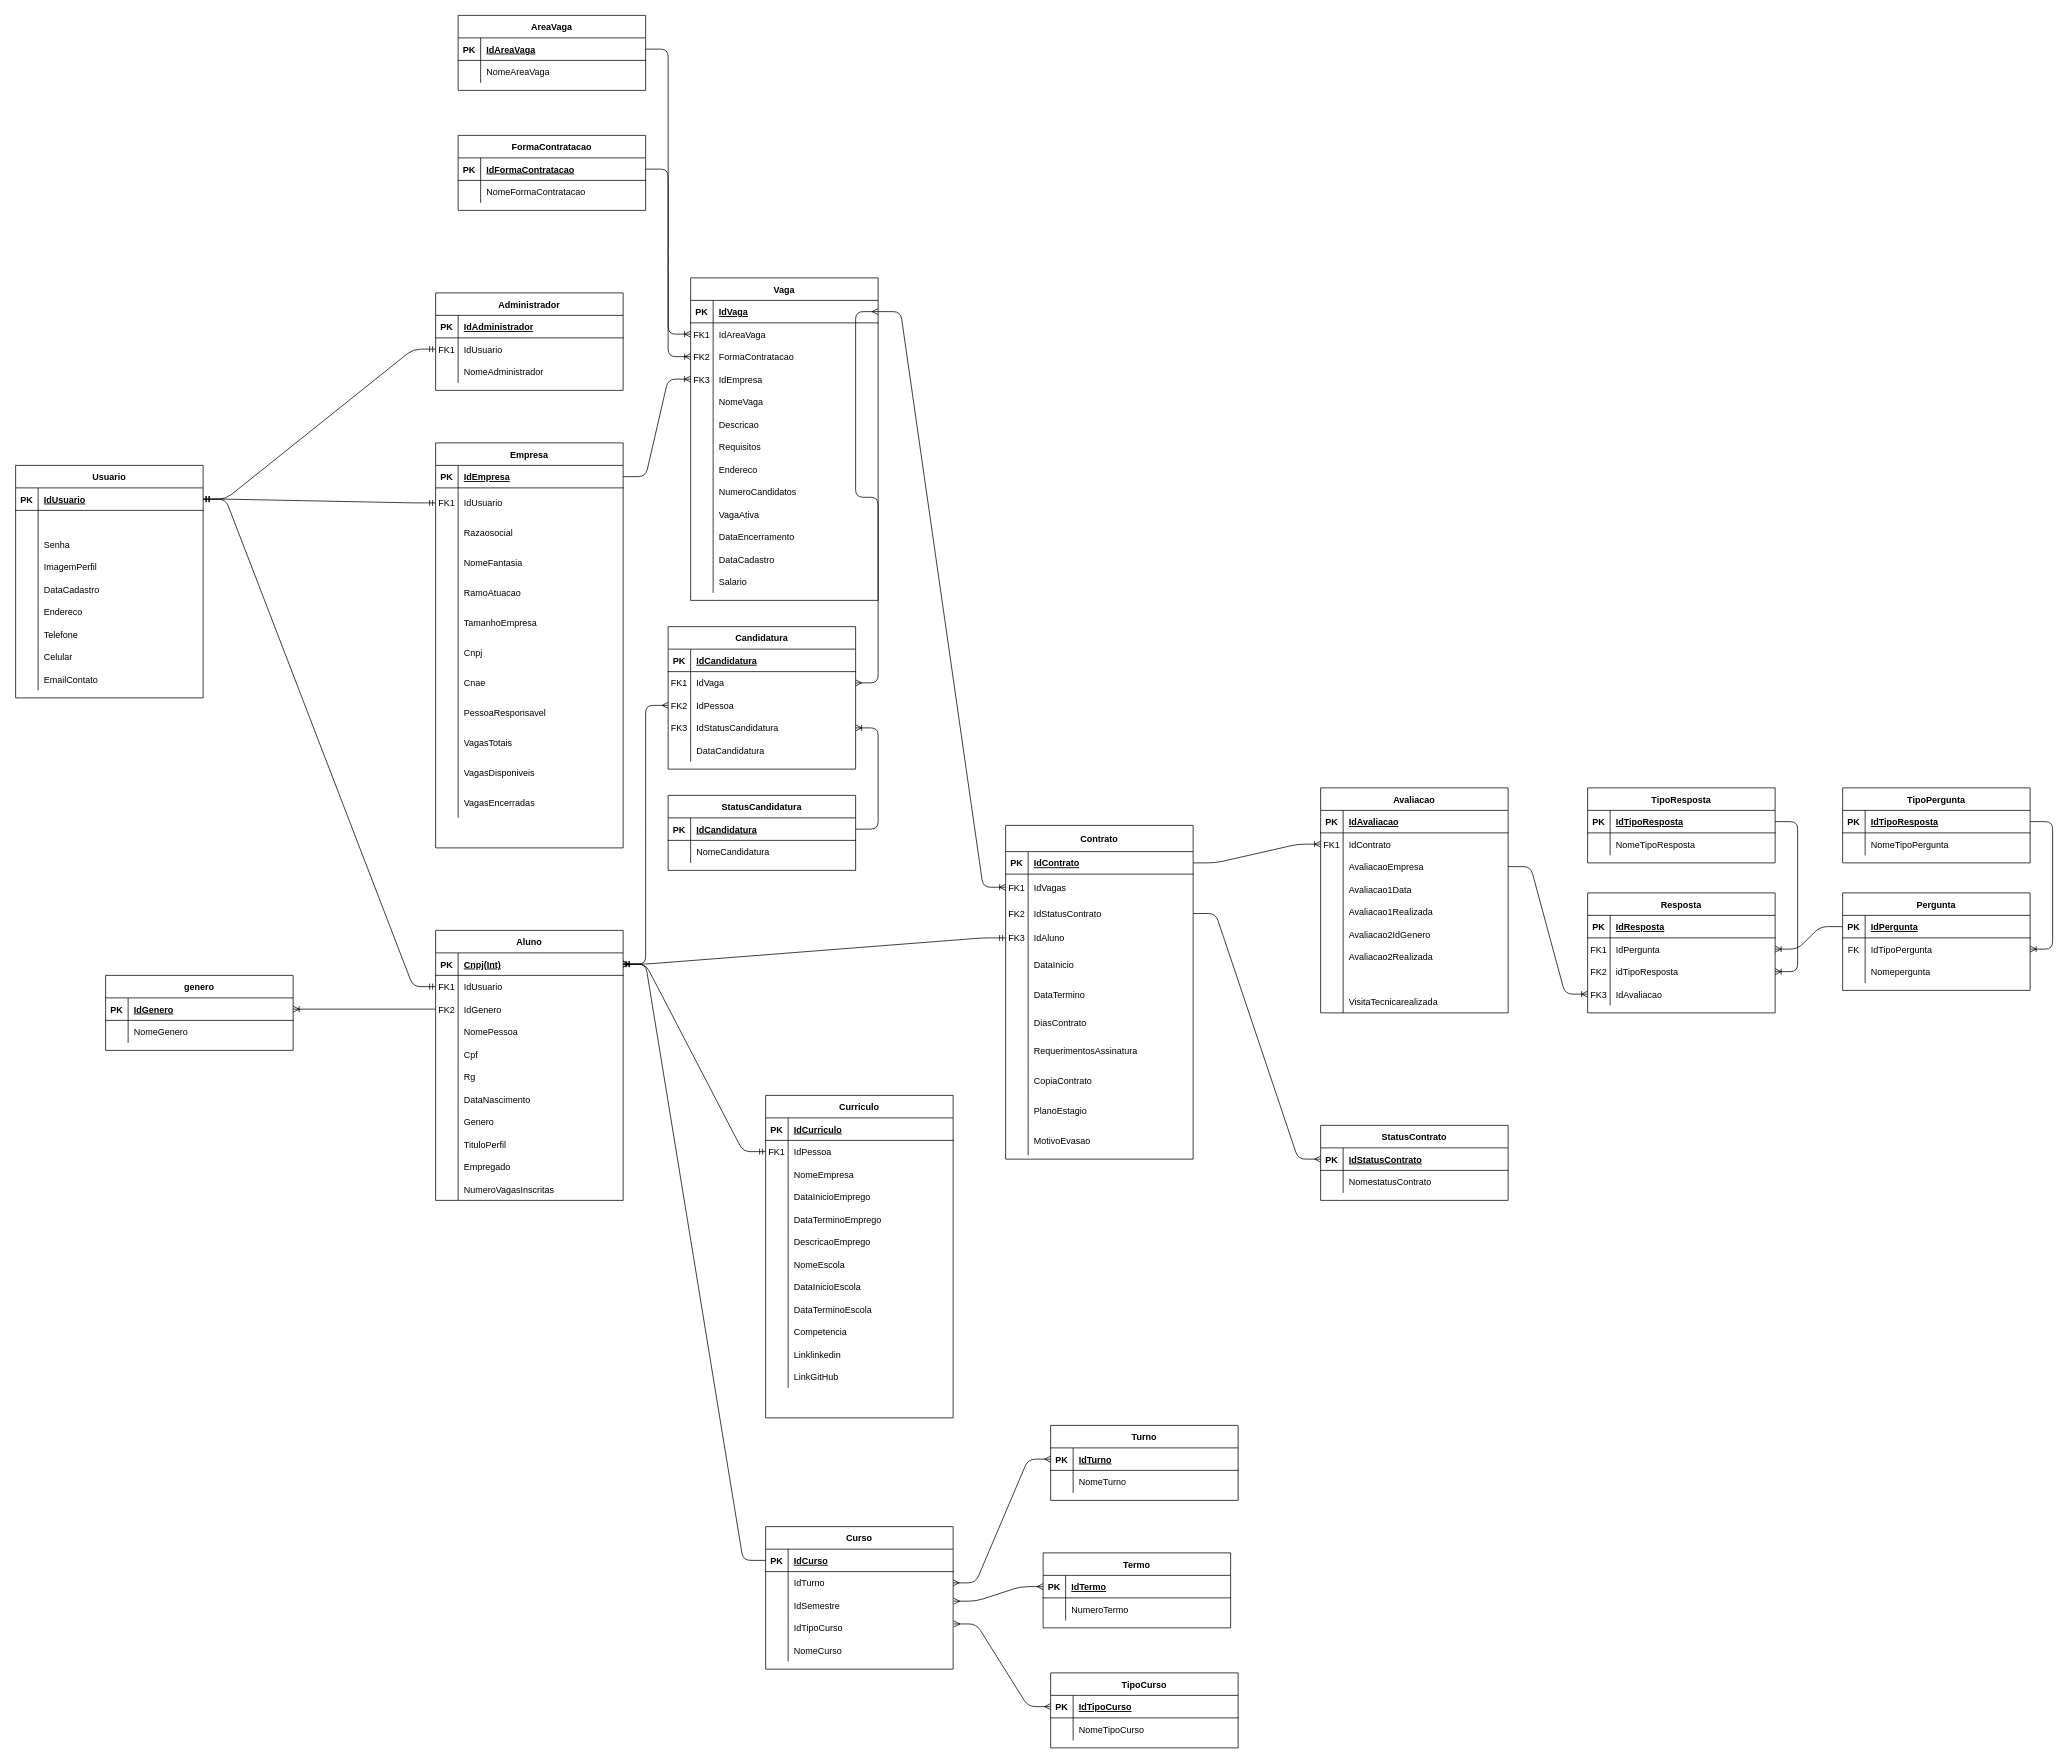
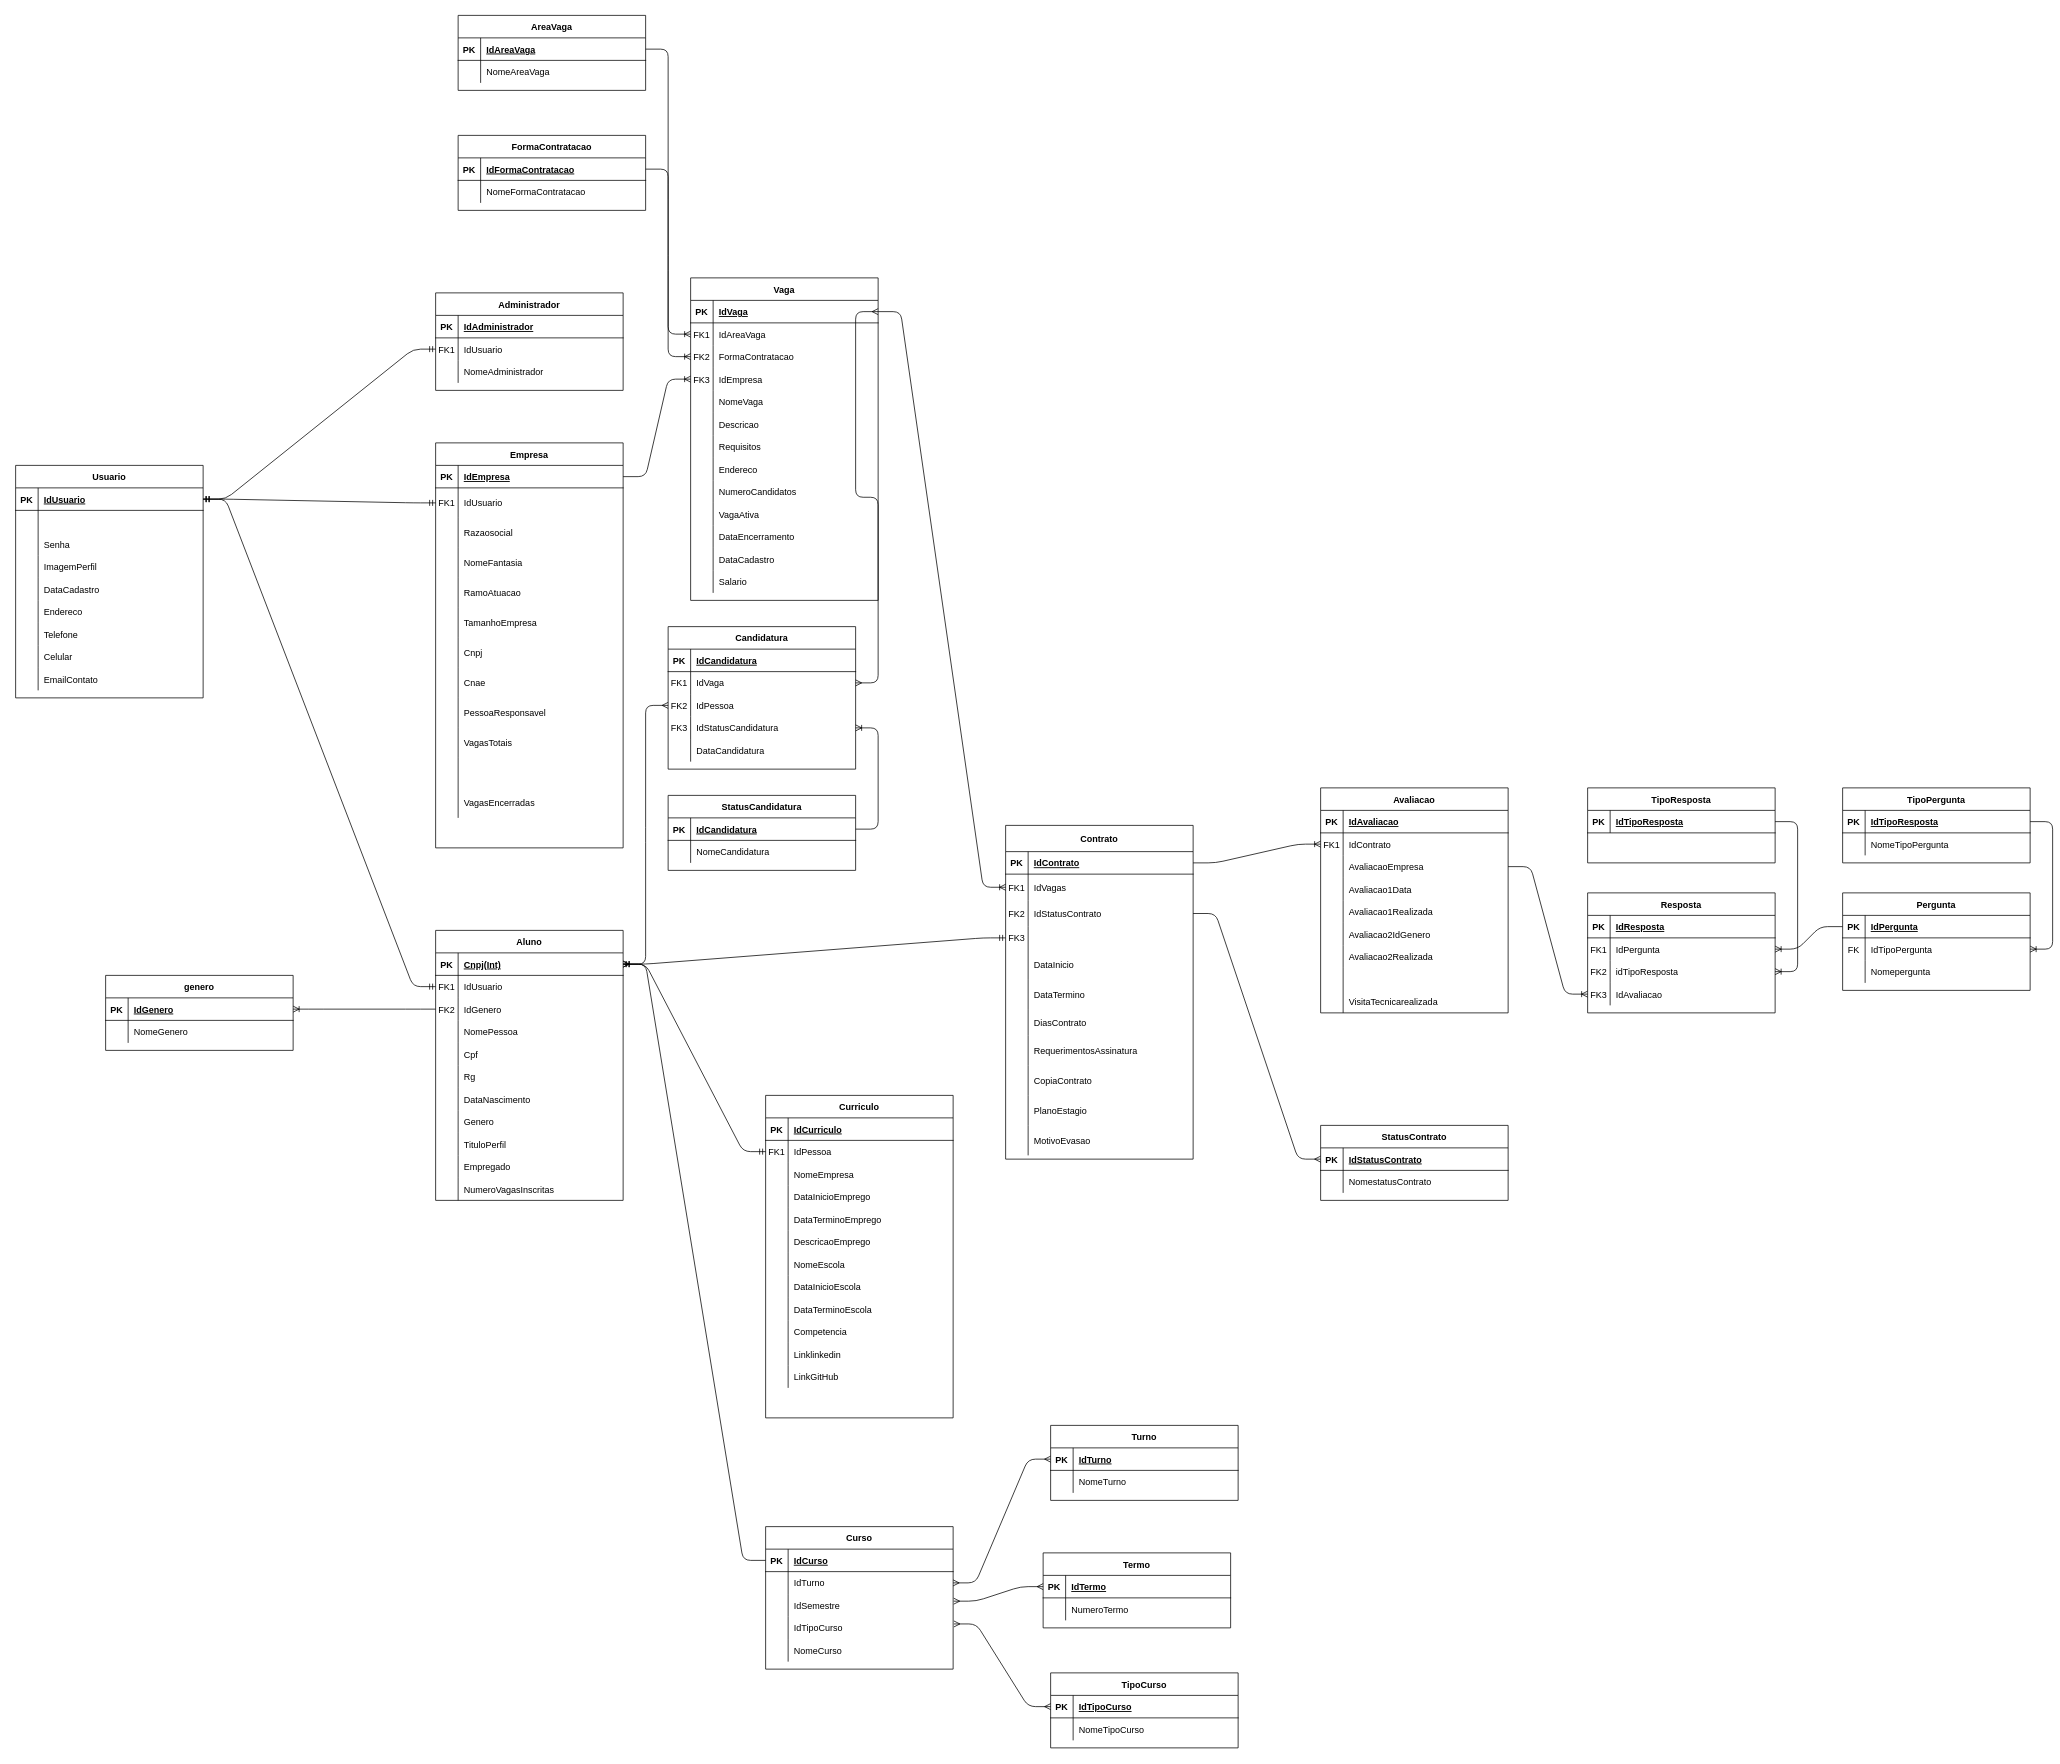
node "VagasDisponiveis": removed
node "NomeTipoResposta": removed
node "IdAluno": removed
